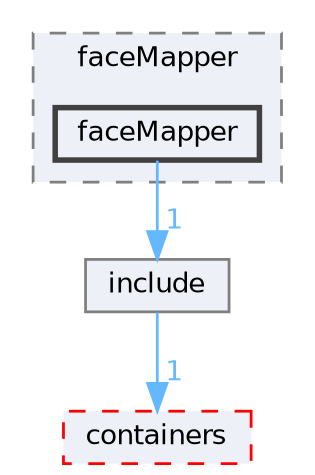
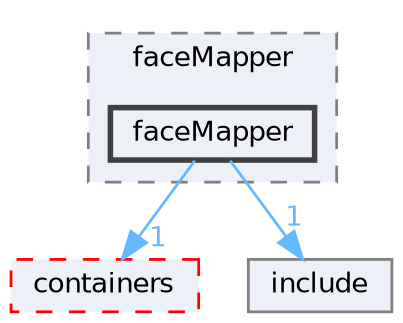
edge "include" -> "containers": now "faceMapper" -> "containers"
